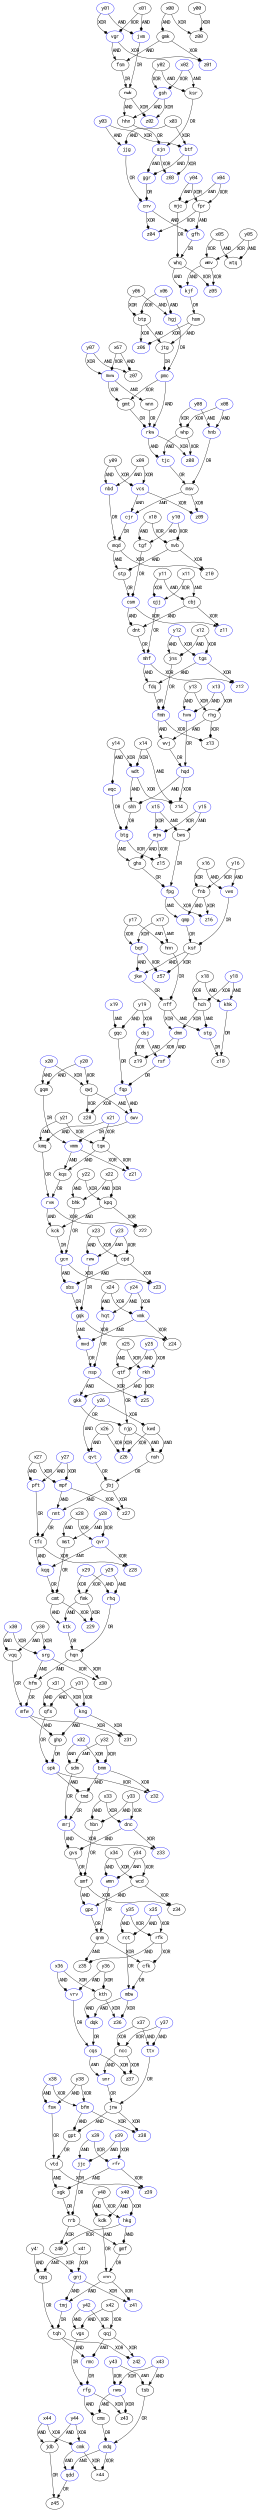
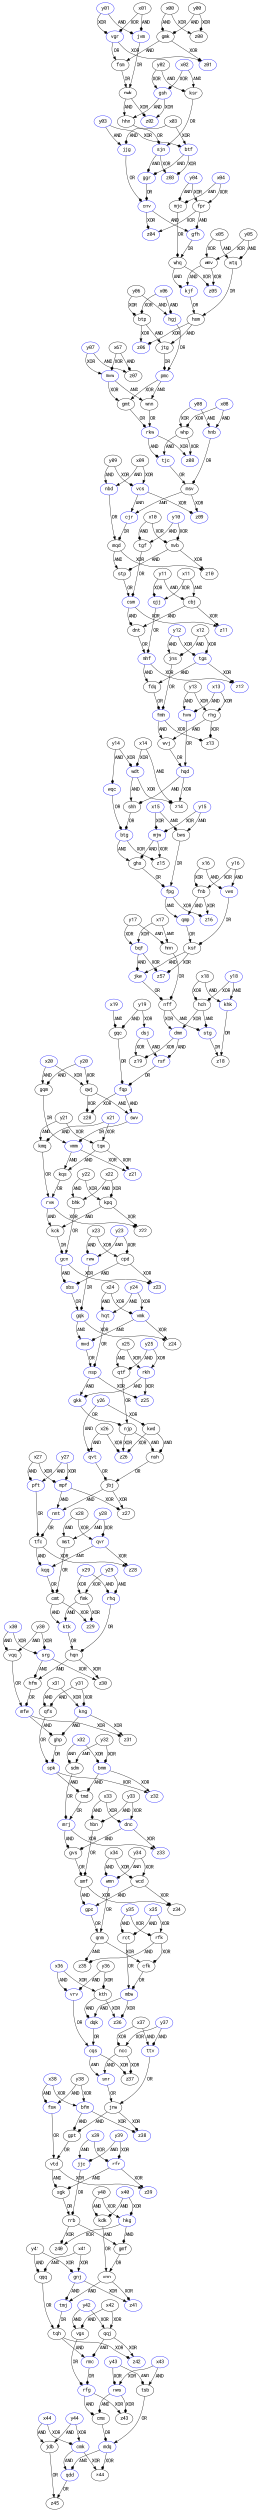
edge "y00" -> "gmk": added, label "AND"
edge "vgr" -> "fsm": label "AND" -> "OR"
edge "wtq" -> "hsm": added, label "OR"
edge "pmc" -> "rkw": now "pmc" -> "wnn"
